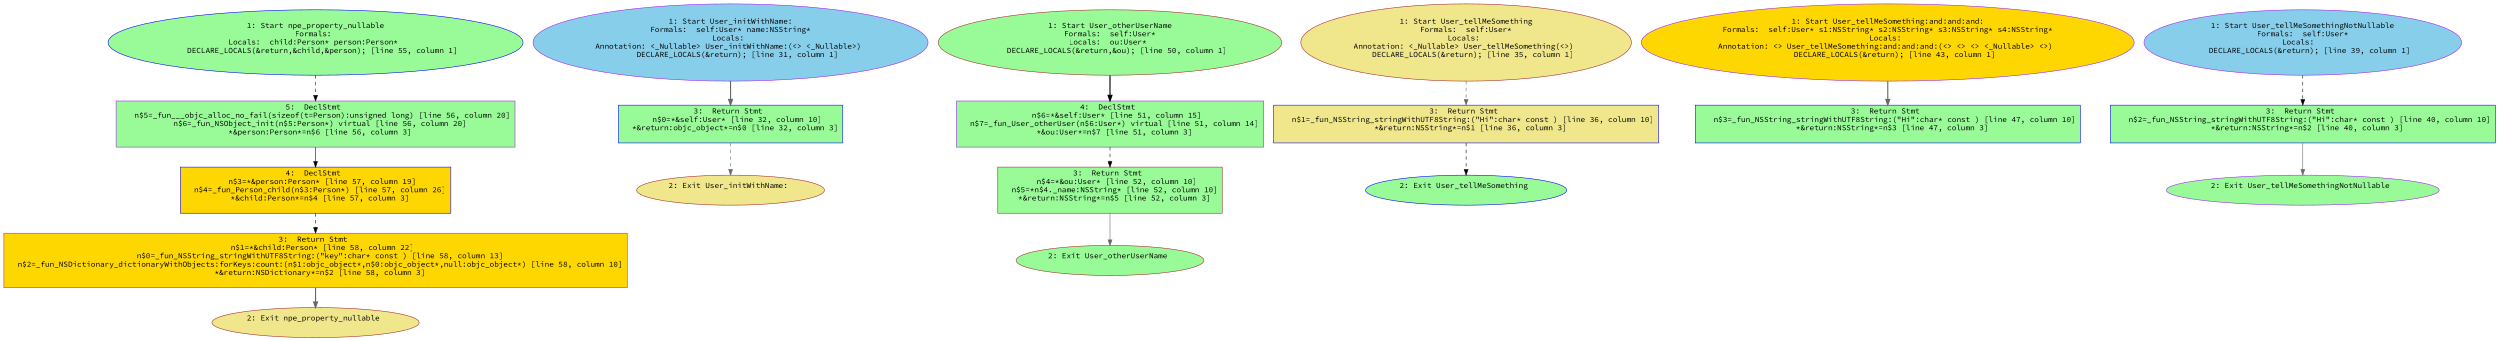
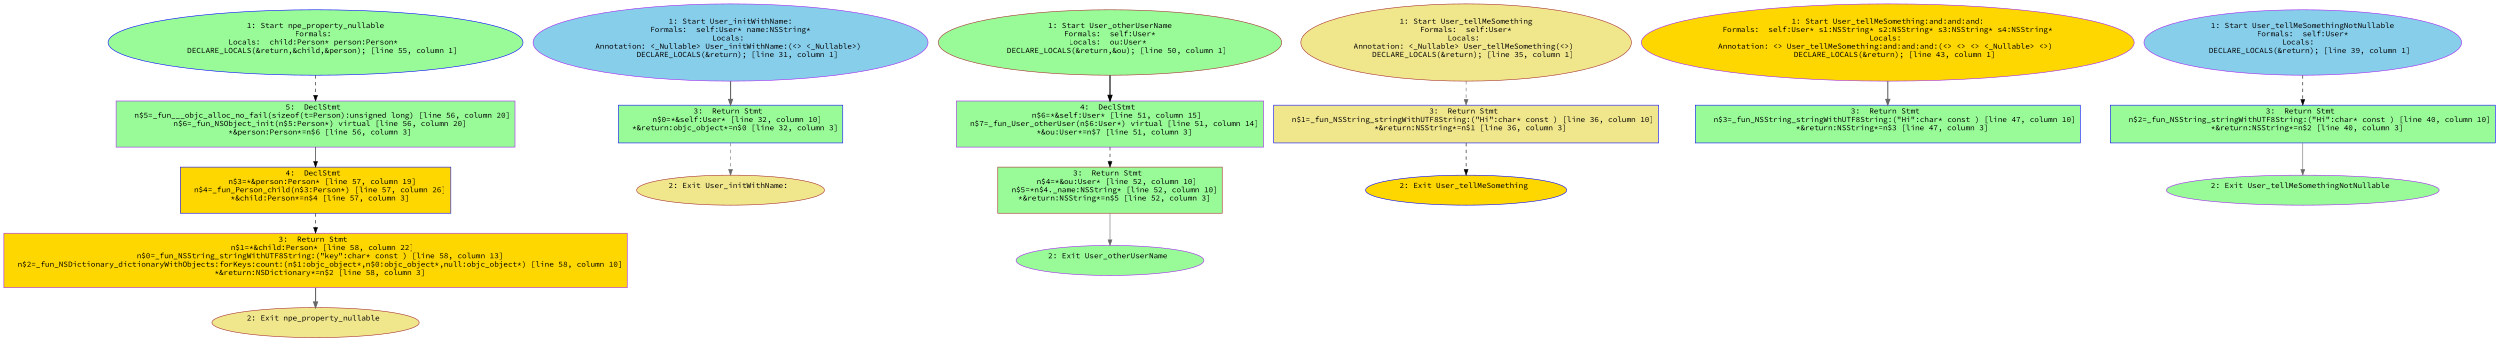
node "2: Exit User_tellMeSomething": fillcolor palegreen -> gold
node "2: Exit User_otherUserName": color brown -> purple
